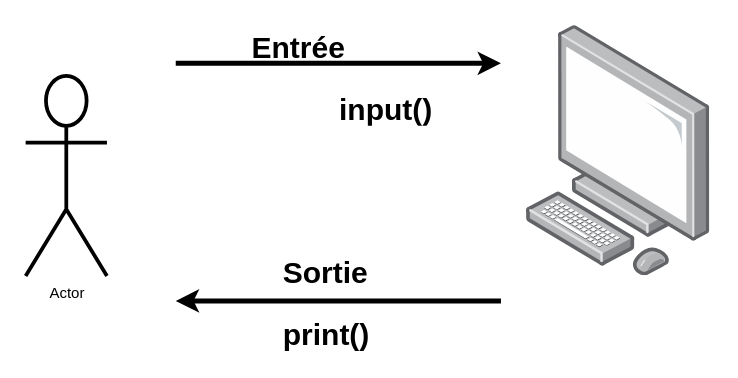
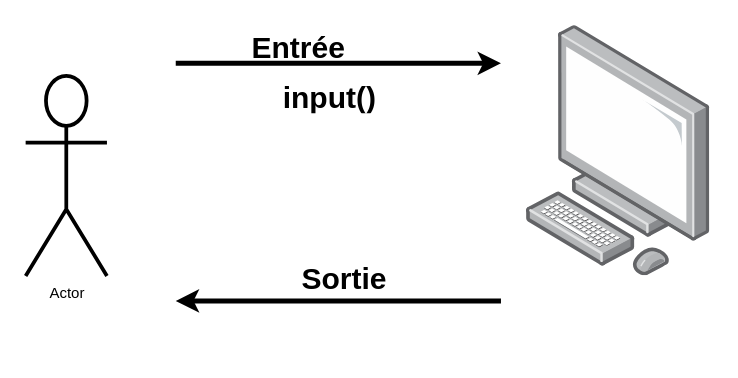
node "input()": moved (401, 107) -> (344, 94)
node "Sortie": moved (369, 269) -> (388, 276)
node "print()": removed
